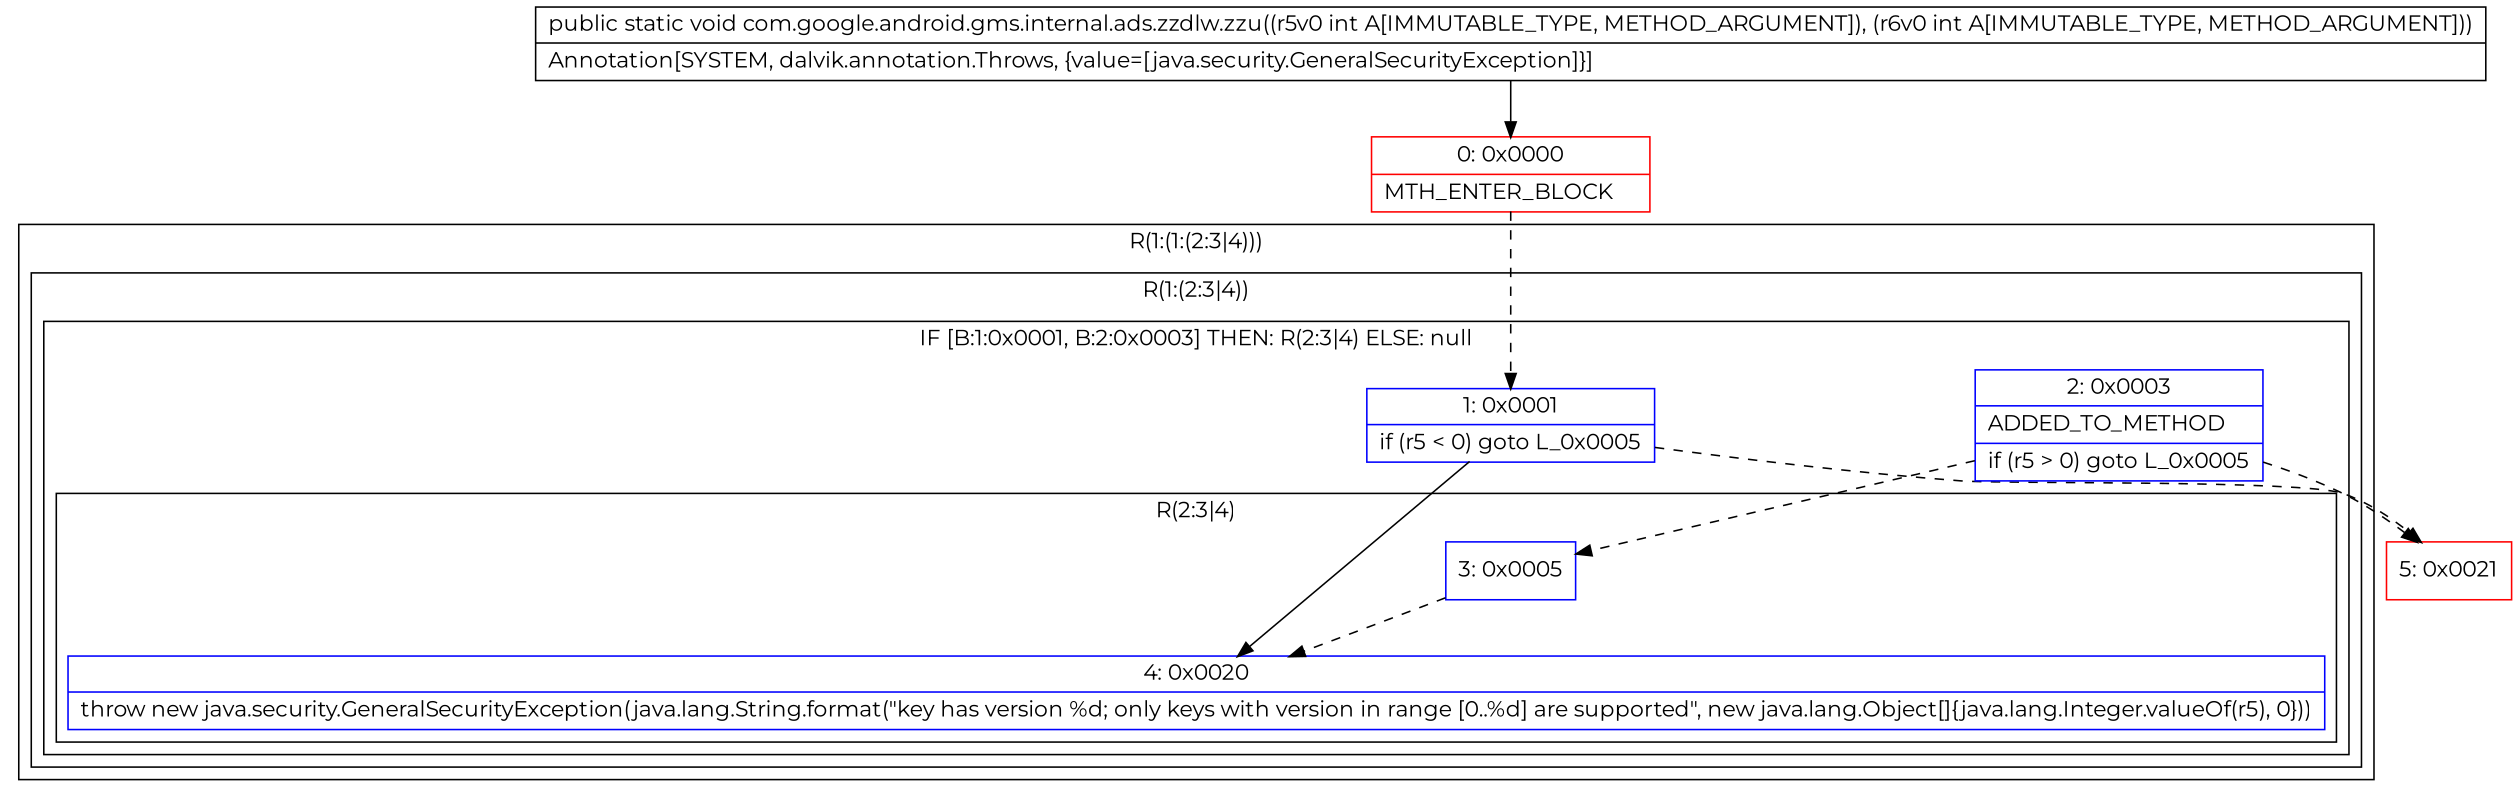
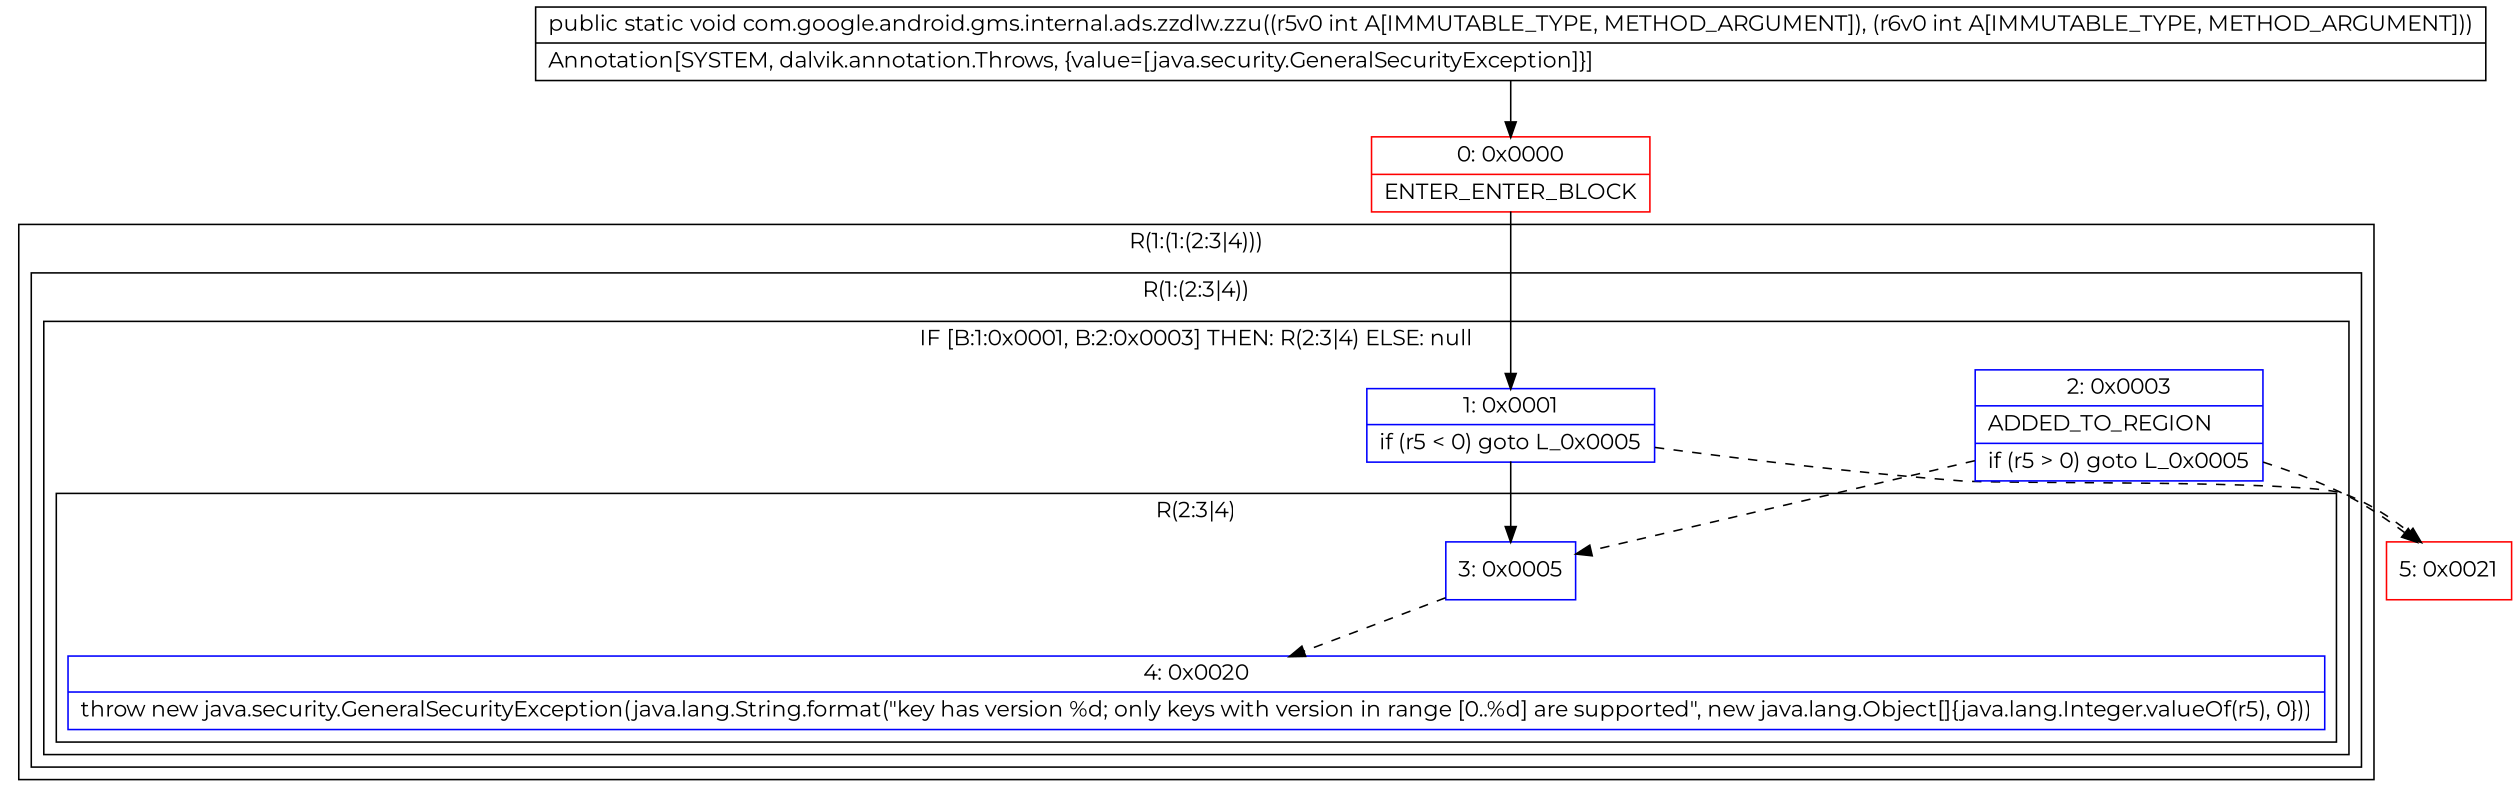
node "0: 0x0000": text "MTH_ENTER_BLOCK" -> "ENTER_ENTER_BLOCK"
edge "0: 0x0000" -> "1: 0x0001": style dashed -> solid
node "2: 0x0003": text "ADDED_TO_METHOD" -> "ADDED_TO_REGION"
edge "1: 0x0001" -> "4: 0x0020": now "1: 0x0001" -> "3: 0x0005"
